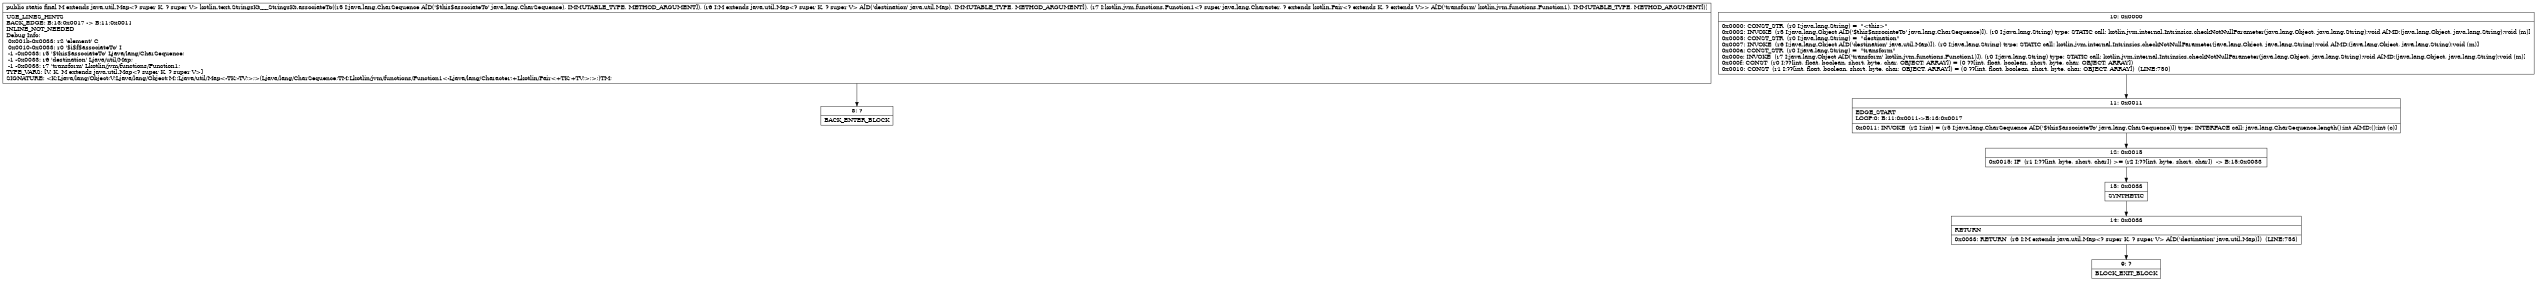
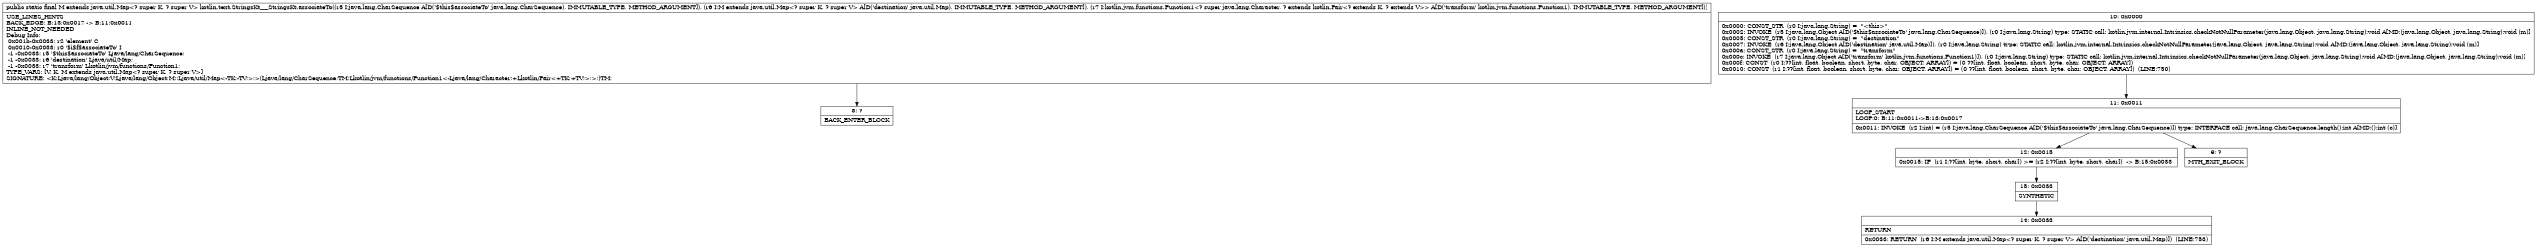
node "11: 0x0011": text "EDGE_START" -> "LOOP_START"
edge "14: 0x0033" -> "9: ?": now "11: 0x0011" -> "9: ?"
node "9: ?": text "BLOCK_EXIT_BLOCK" -> "MTH_EXIT_BLOCK"
